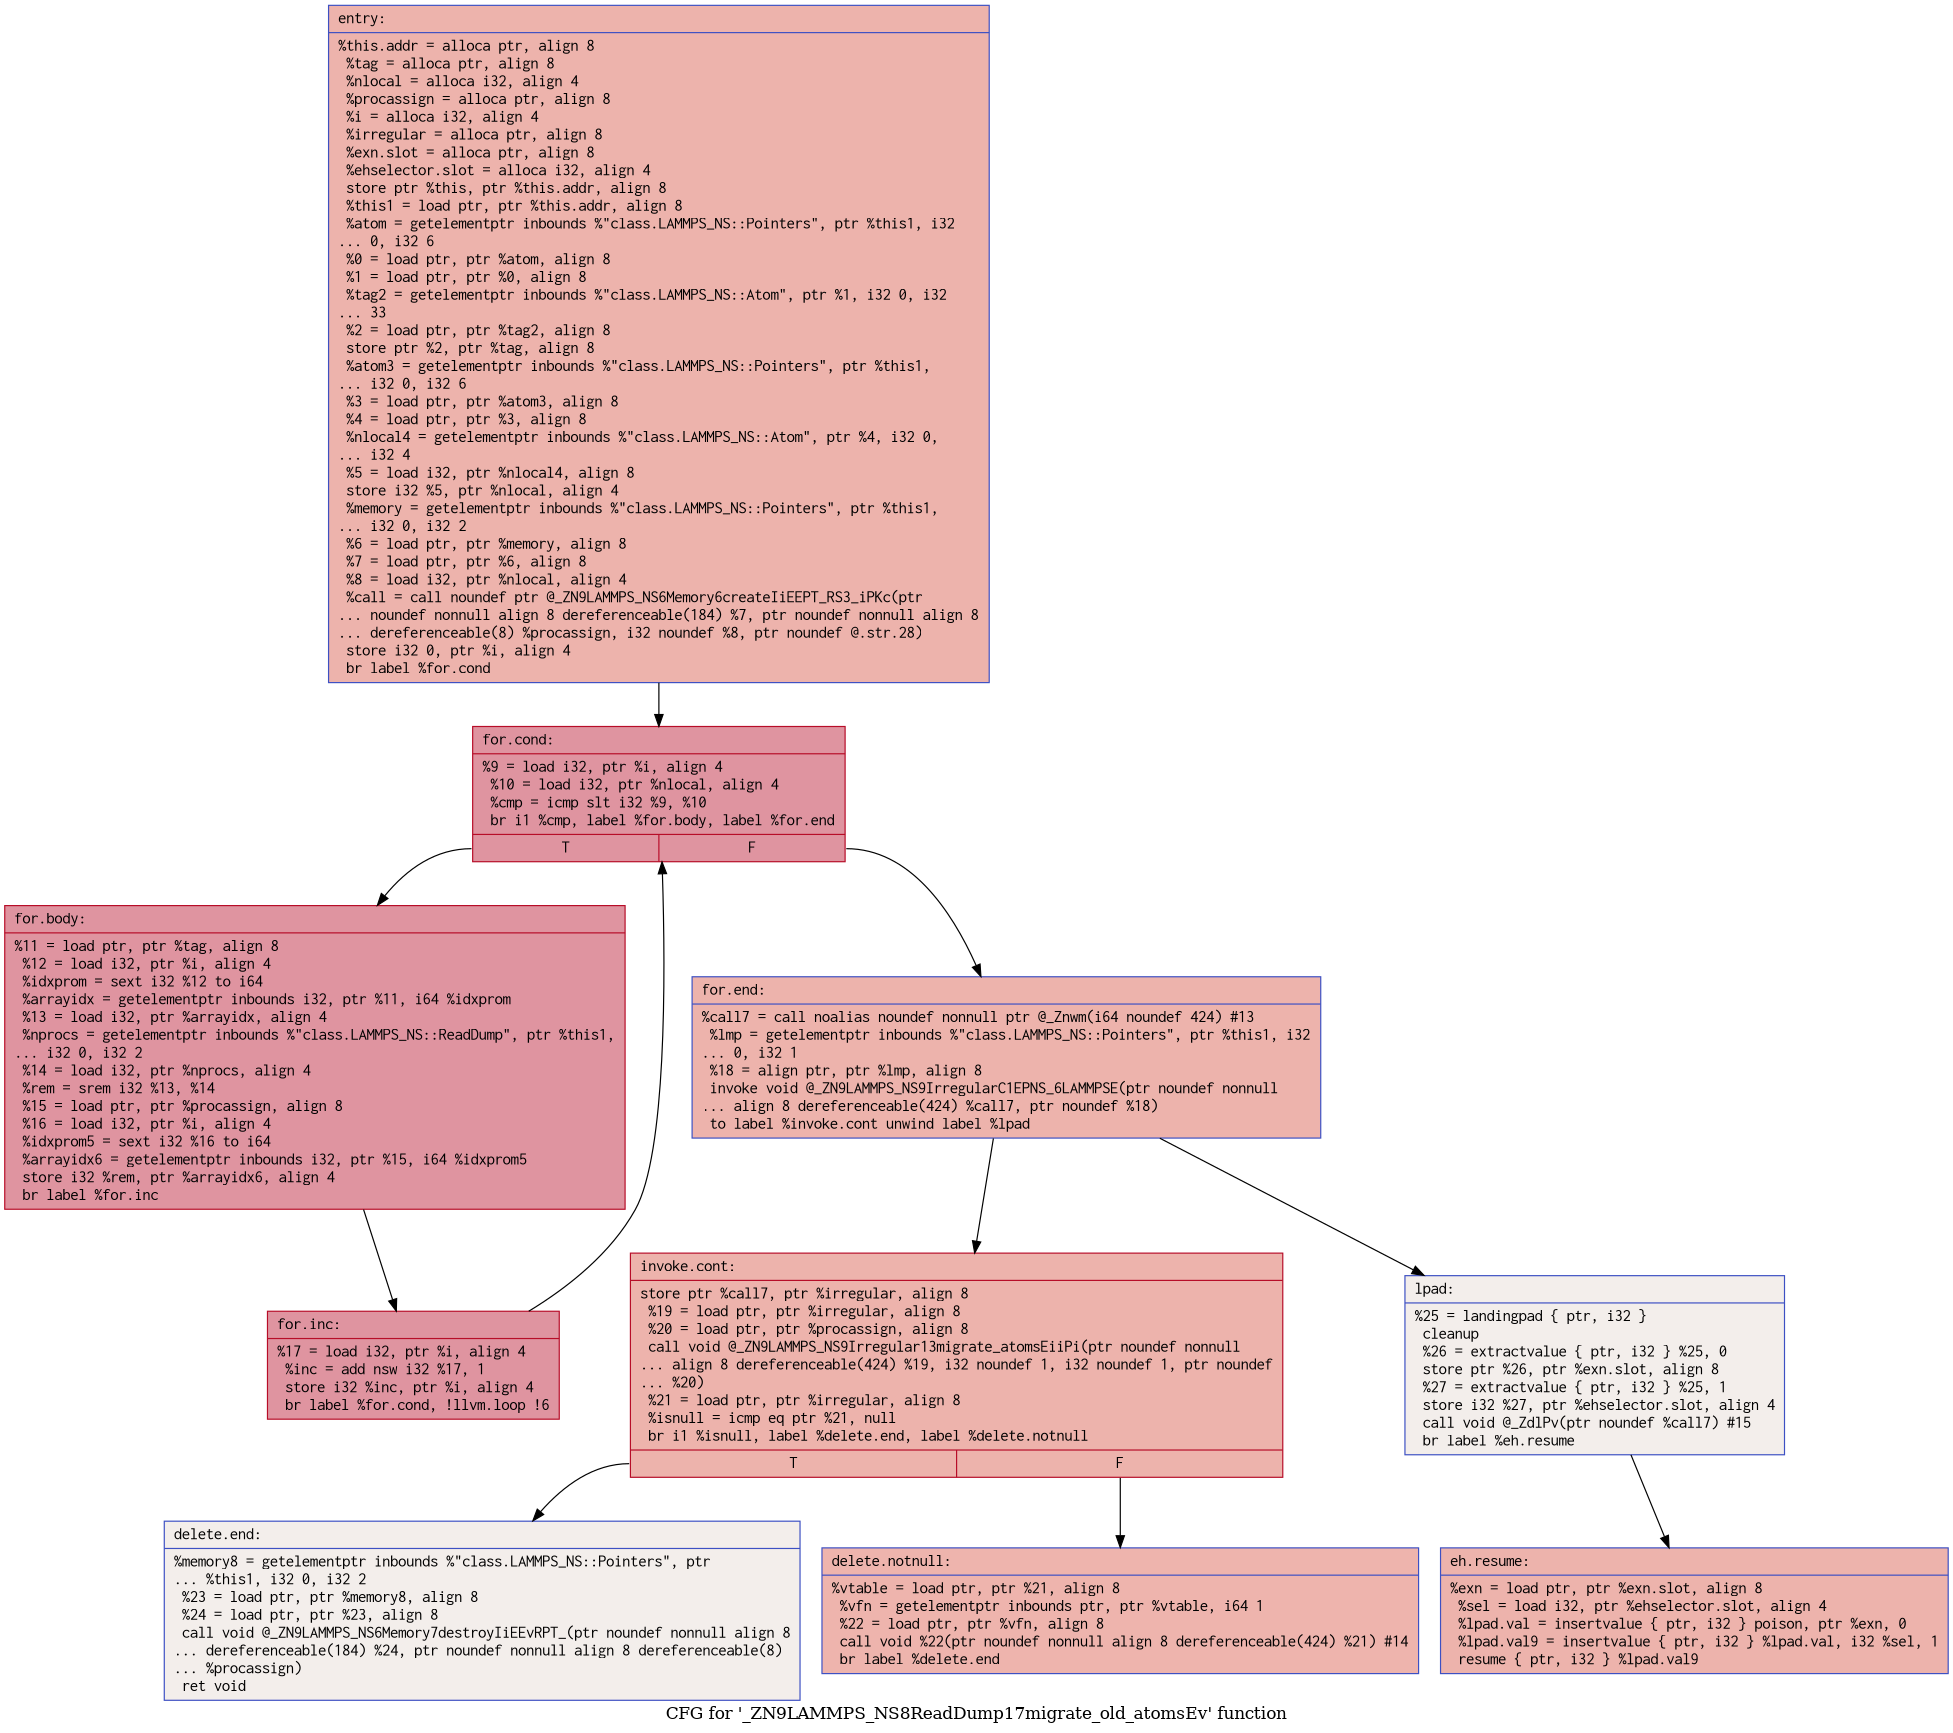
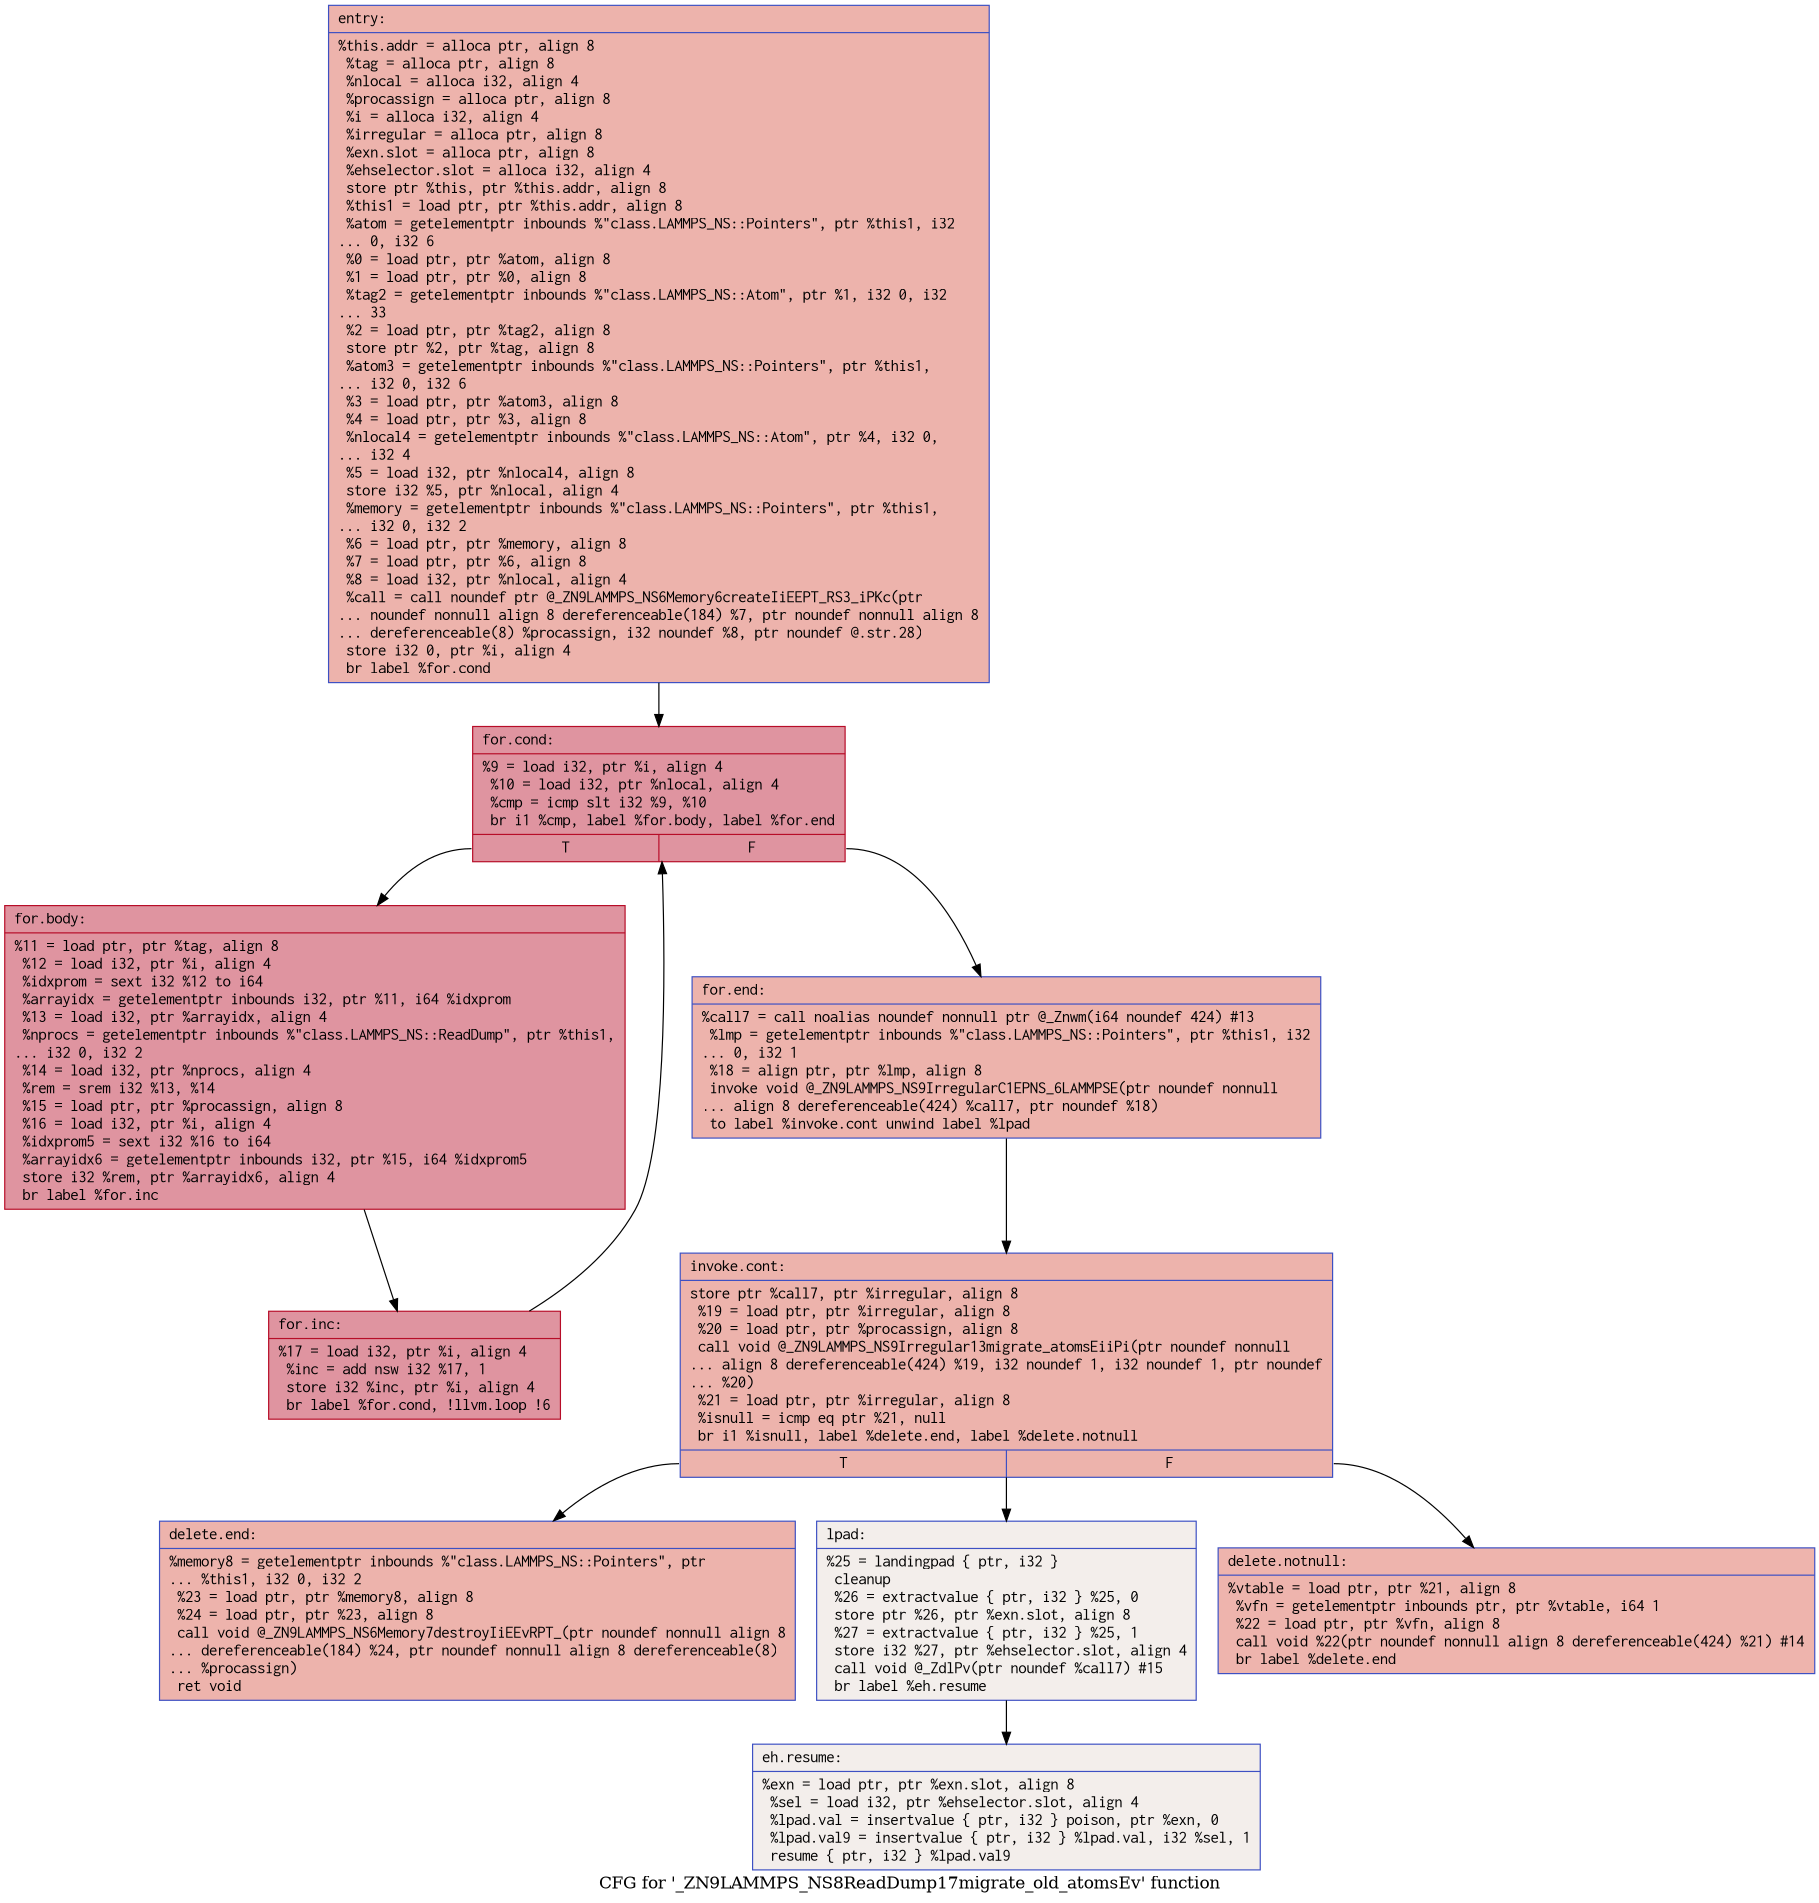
edge "for.end:" -> "lpad:": now "invoke.cont:" -> "lpad:"
node "invoke.cont:": color #b70d28ff -> #3d50c3ff
node "delete.end:": fillcolor #e5d8d170 -> #d6524470
node "eh.resume:": fillcolor #d6524470 -> #e5d8d170
